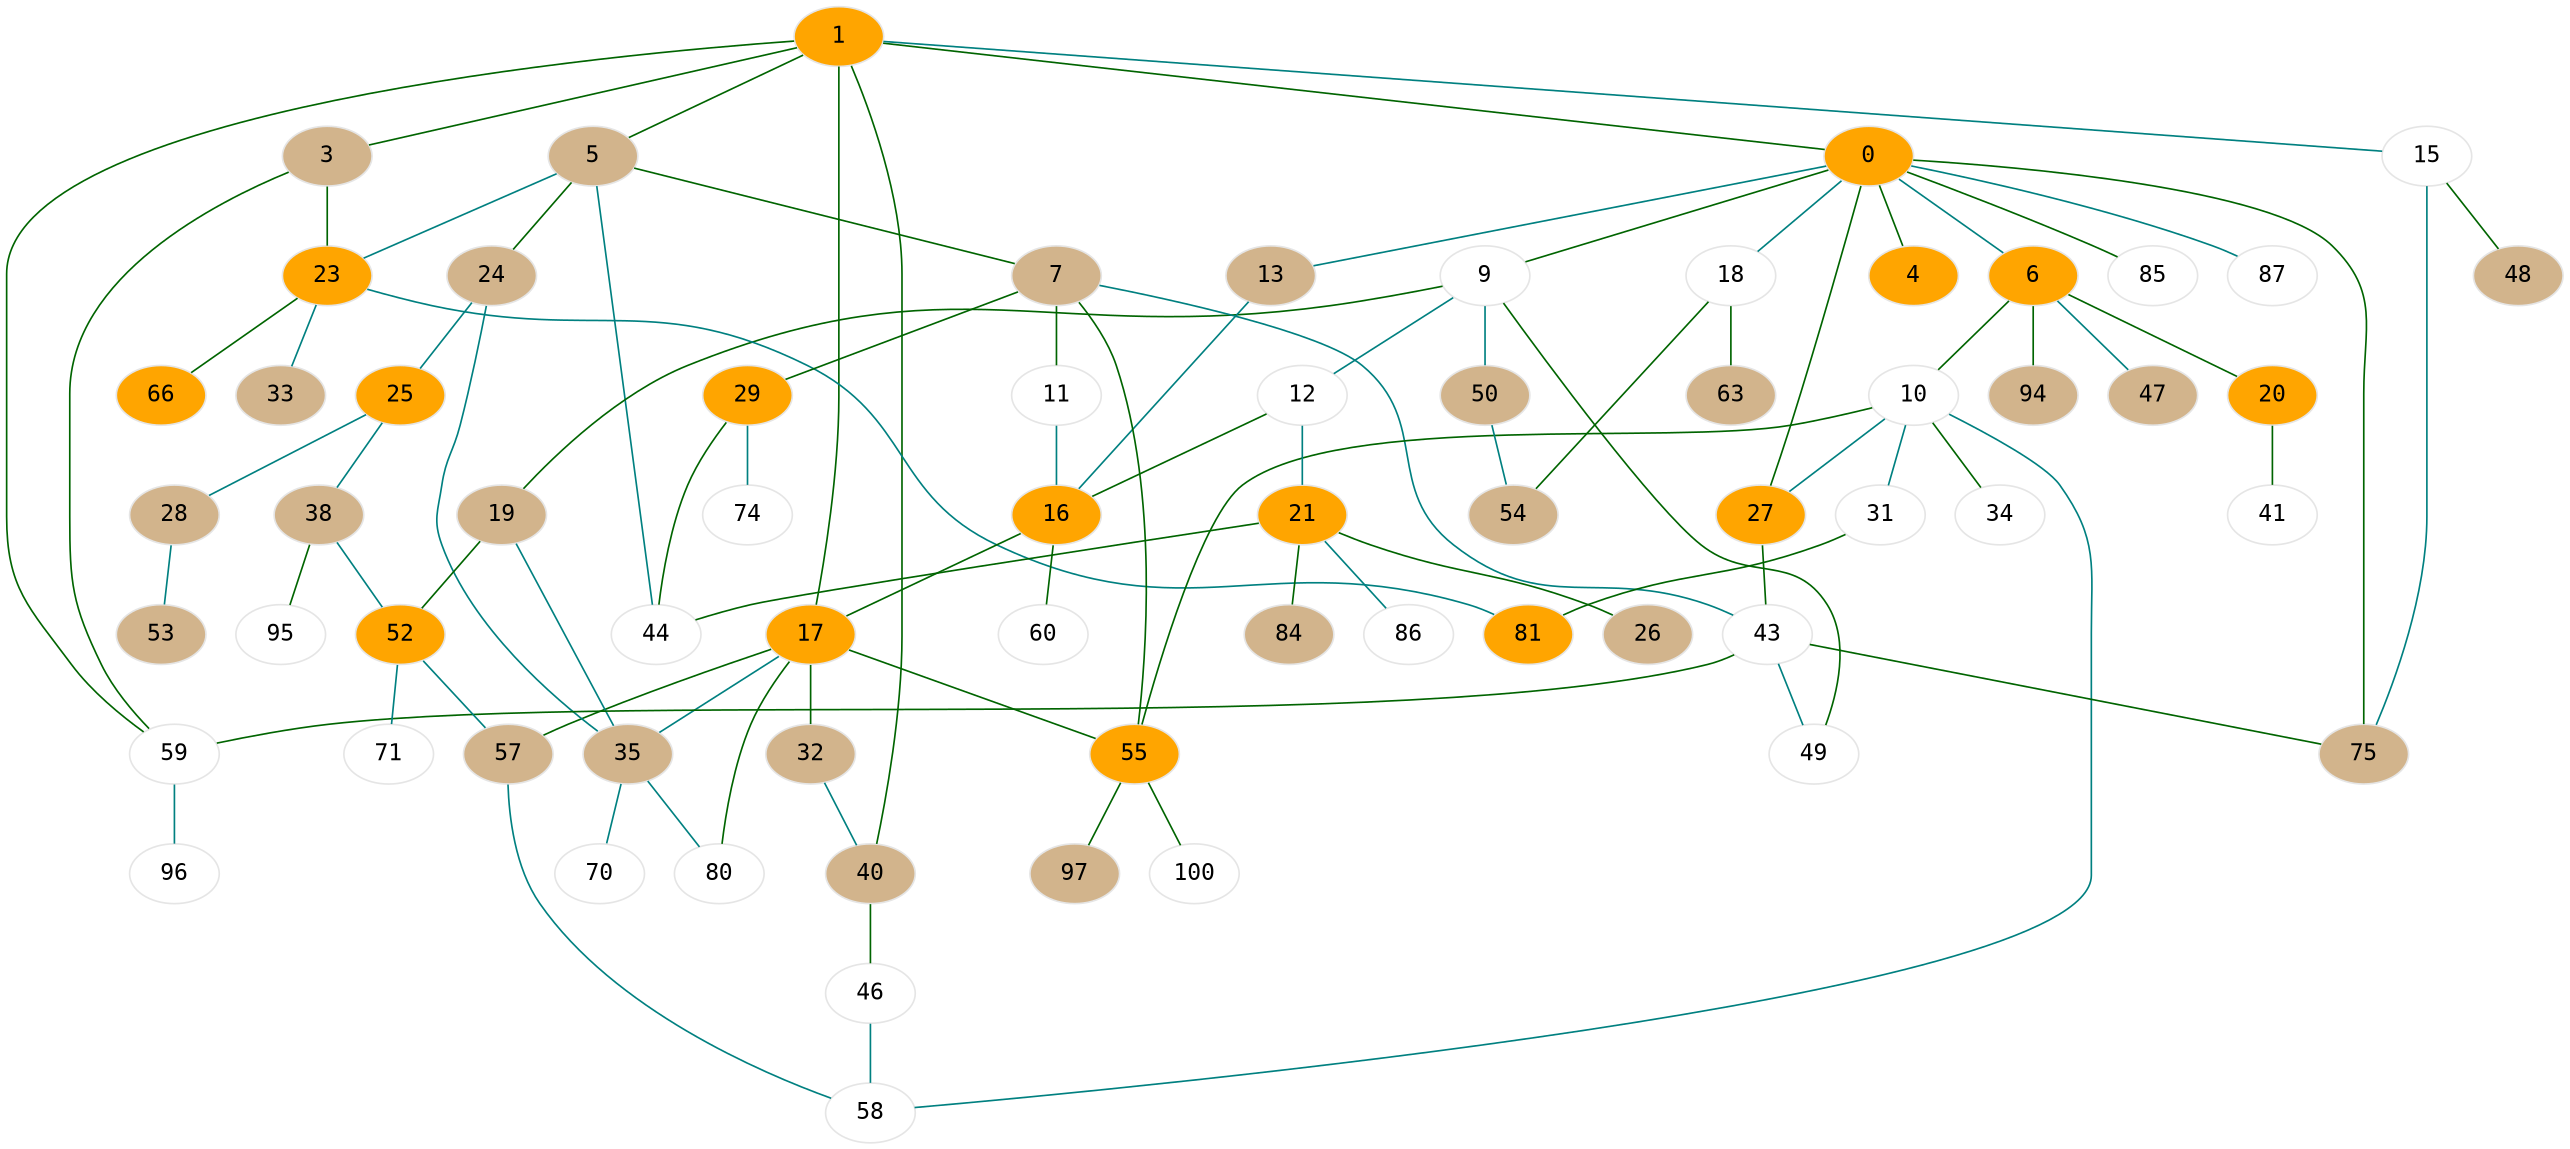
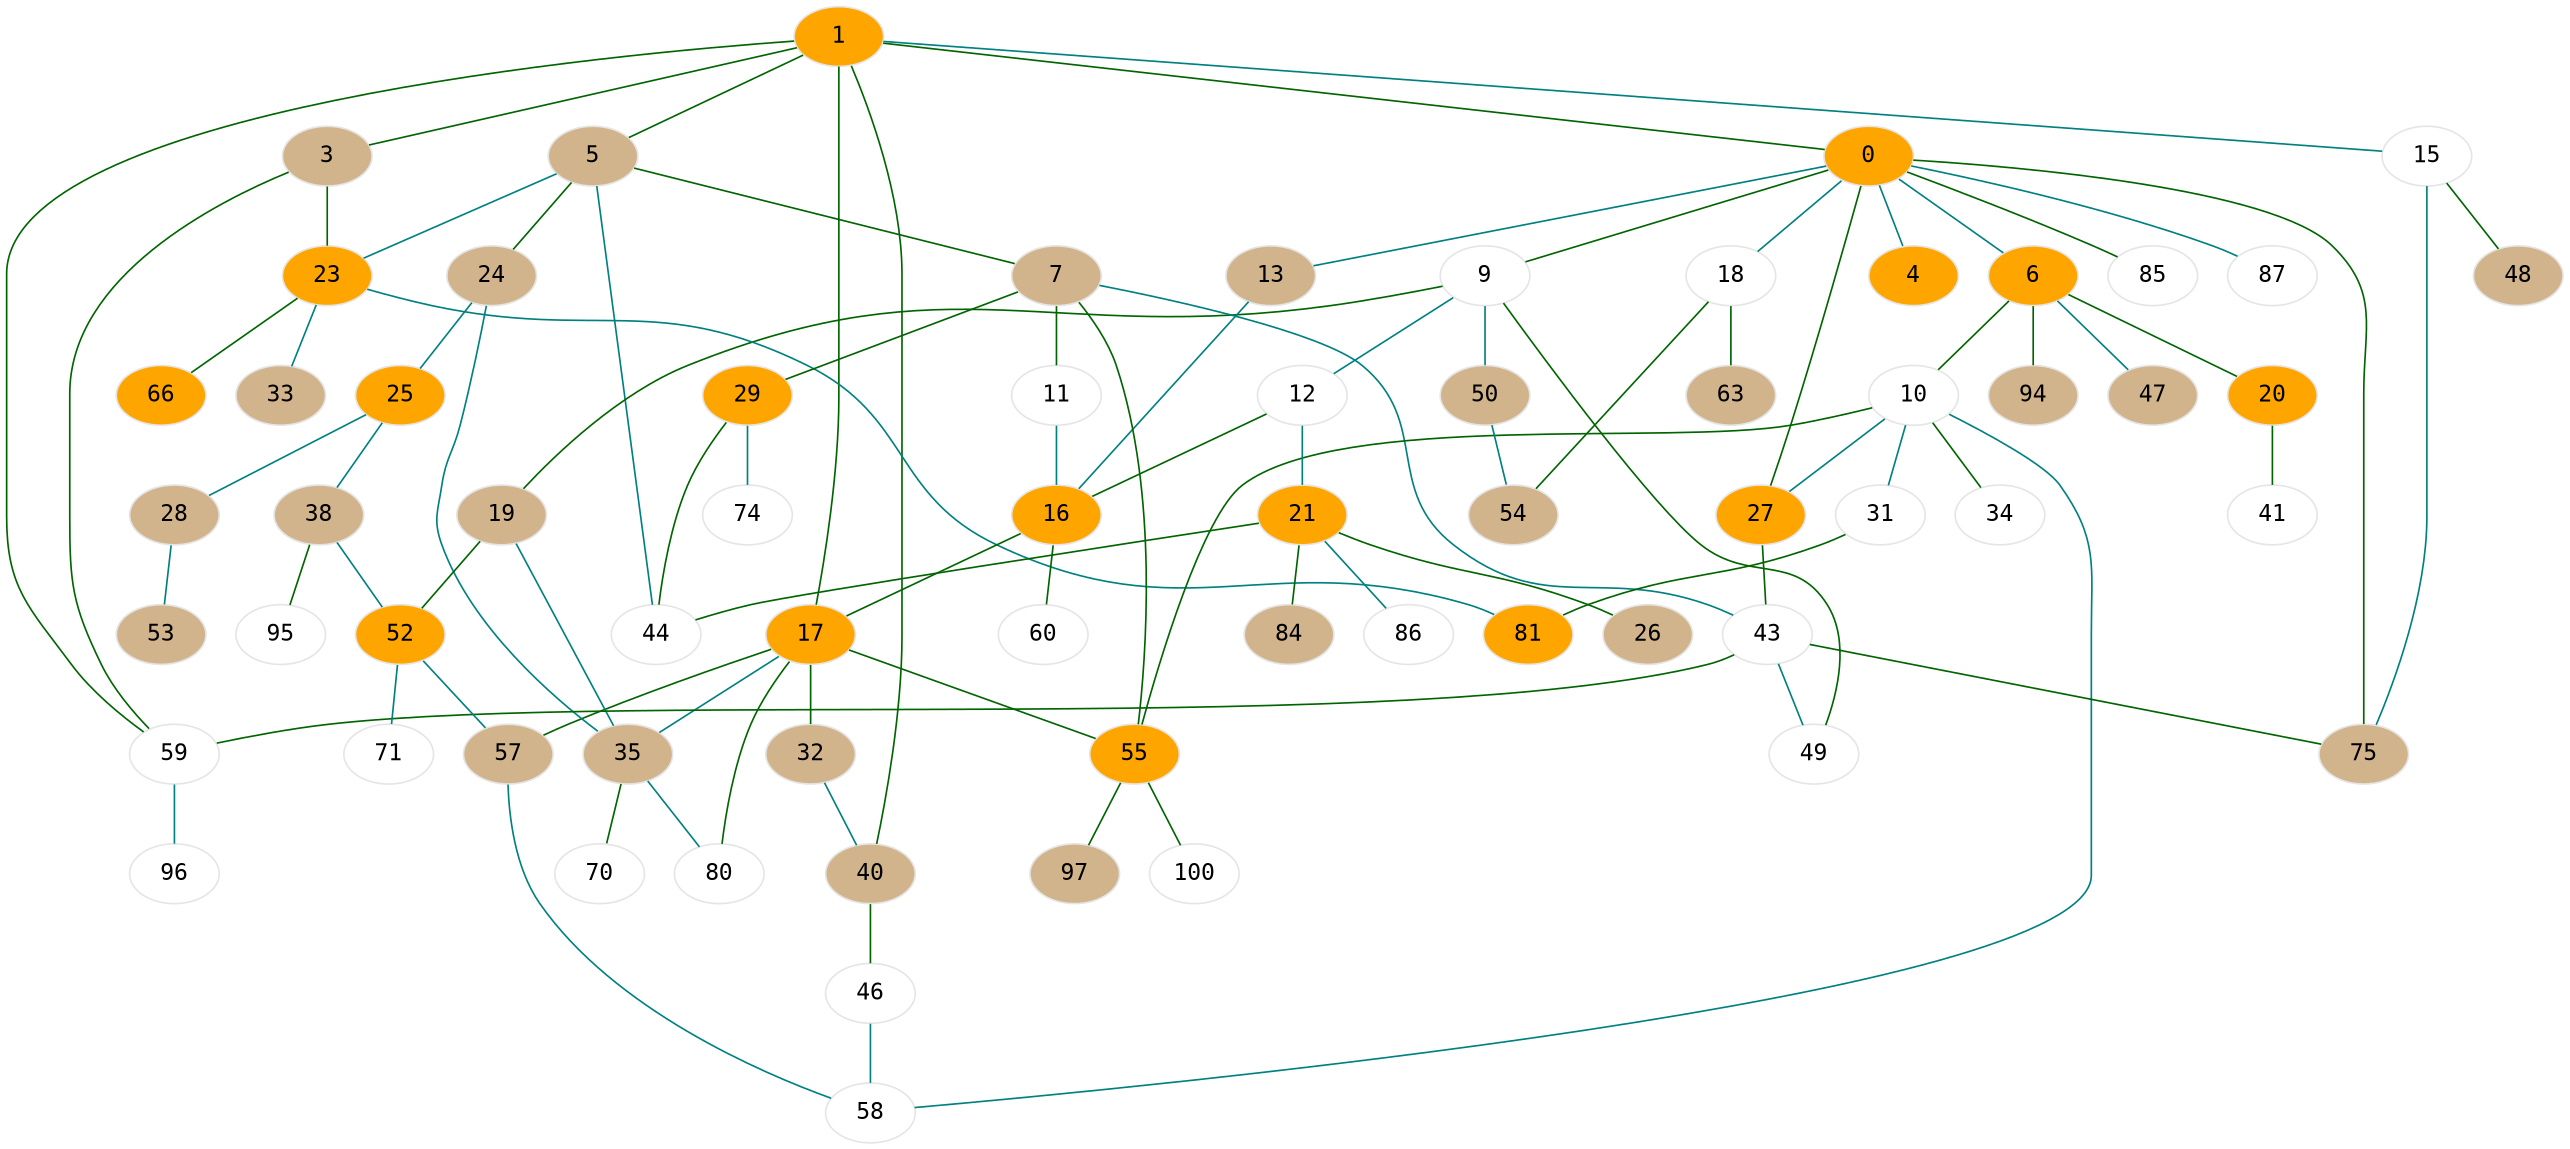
edge "0" -- "4": color darkgreen -> teal
edge "35" -- "70": color teal -> darkgreen
